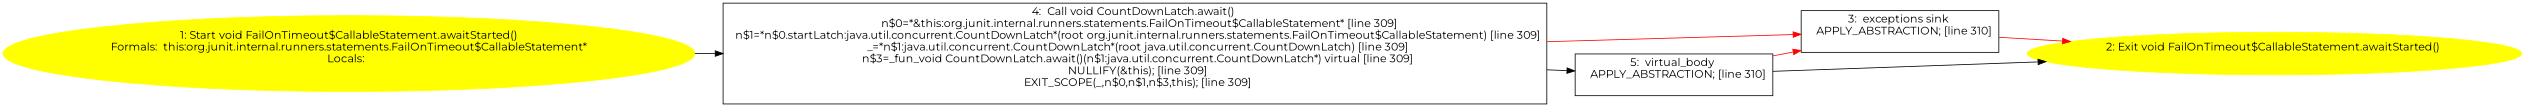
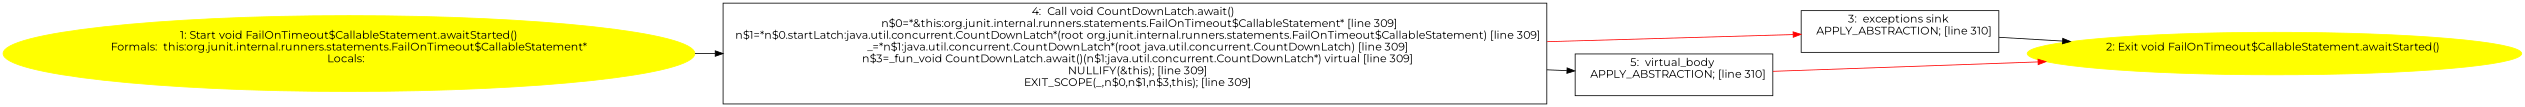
edge "3:  exceptions sink APPLY_ABSTRACTION; [line 310]" -> "2: Exit void FailOnTimeout$CallableStatement.awaitStarted()": color red -> black
edge "5:  virtual_body APPLY_ABSTRACTION; [line 310]" -> "3:  exceptions sink APPLY_ABSTRACTION; [line 310]": removed
edge "5:  virtual_body APPLY_ABSTRACTION; [line 310]" -> "2: Exit void FailOnTimeout$CallableStatement.awaitStarted()": color black -> red
